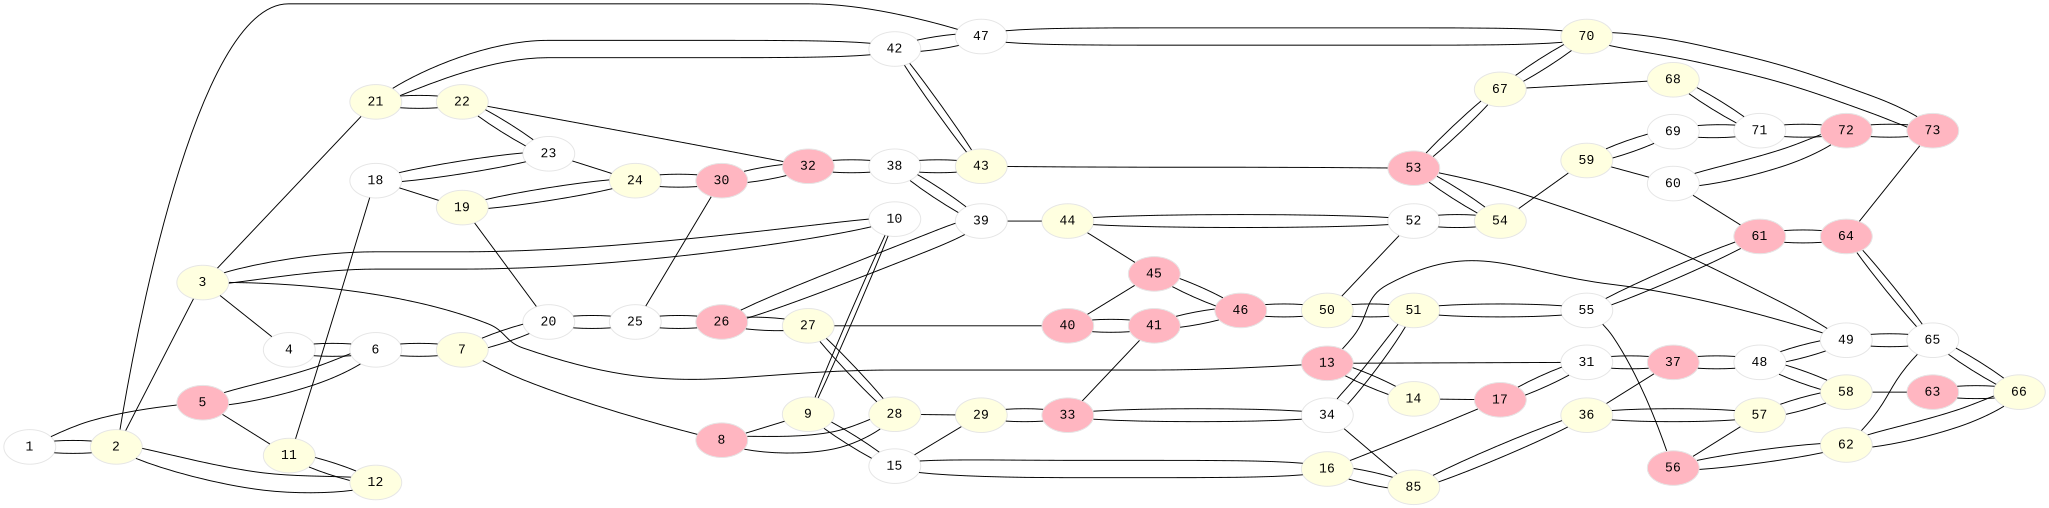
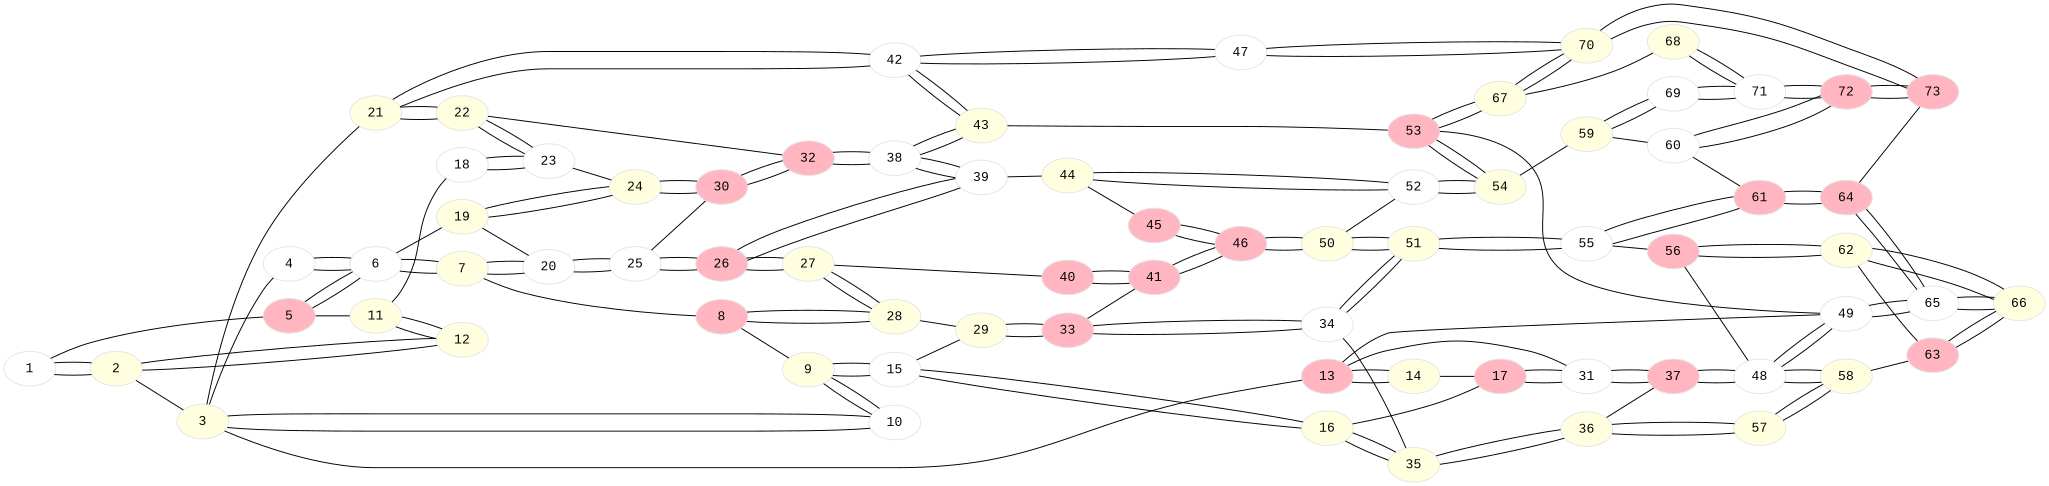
edge "47" -- "2": removed
edge "18" -- "19": now "6" -- "19"
edge "45" -- "40": removed
edge "65" -- "62": now "63" -- "62"
edge "57" -- "56": now "48" -- "56"
node "85": label "85" -> "35"
